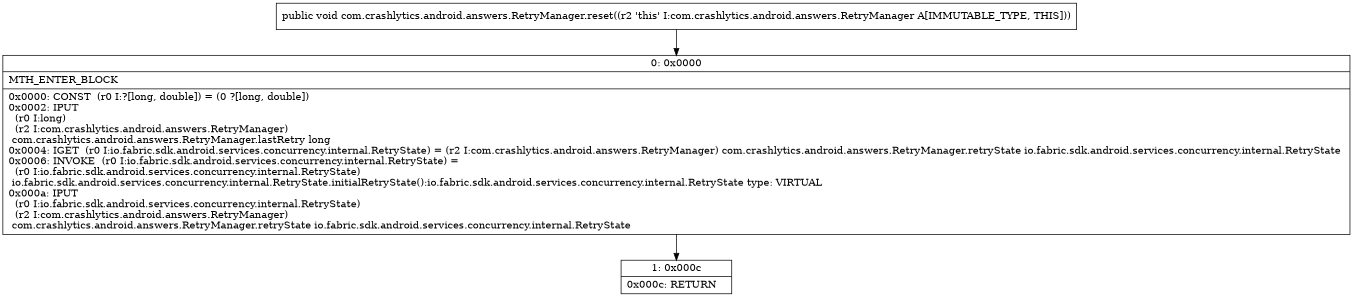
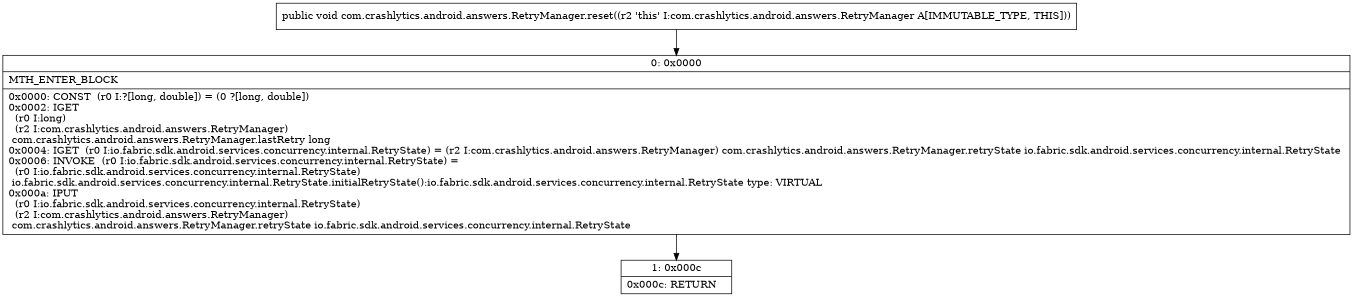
node "0: 0x0000": text "0x0002: IPUT" -> "0x0002: IGET"
